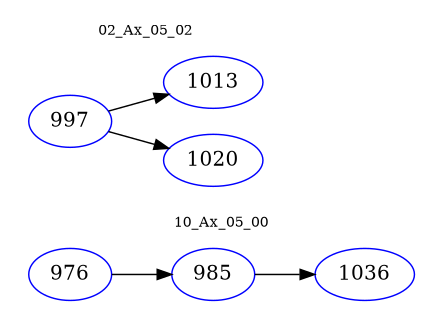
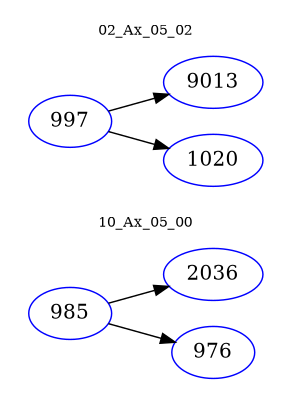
node "1013": label "1013" -> "9013"
edge "976" -> "985": reversed
node "1036": label "1036" -> "2036"
